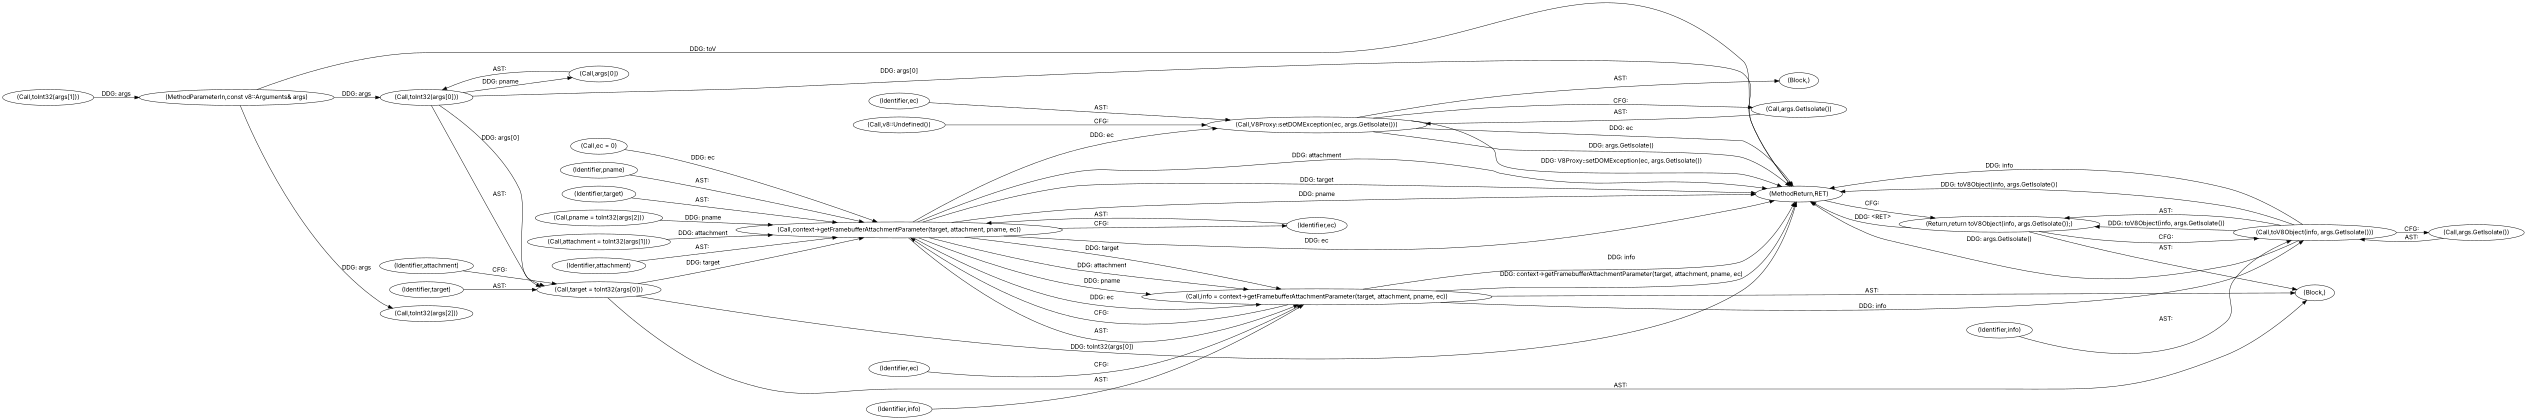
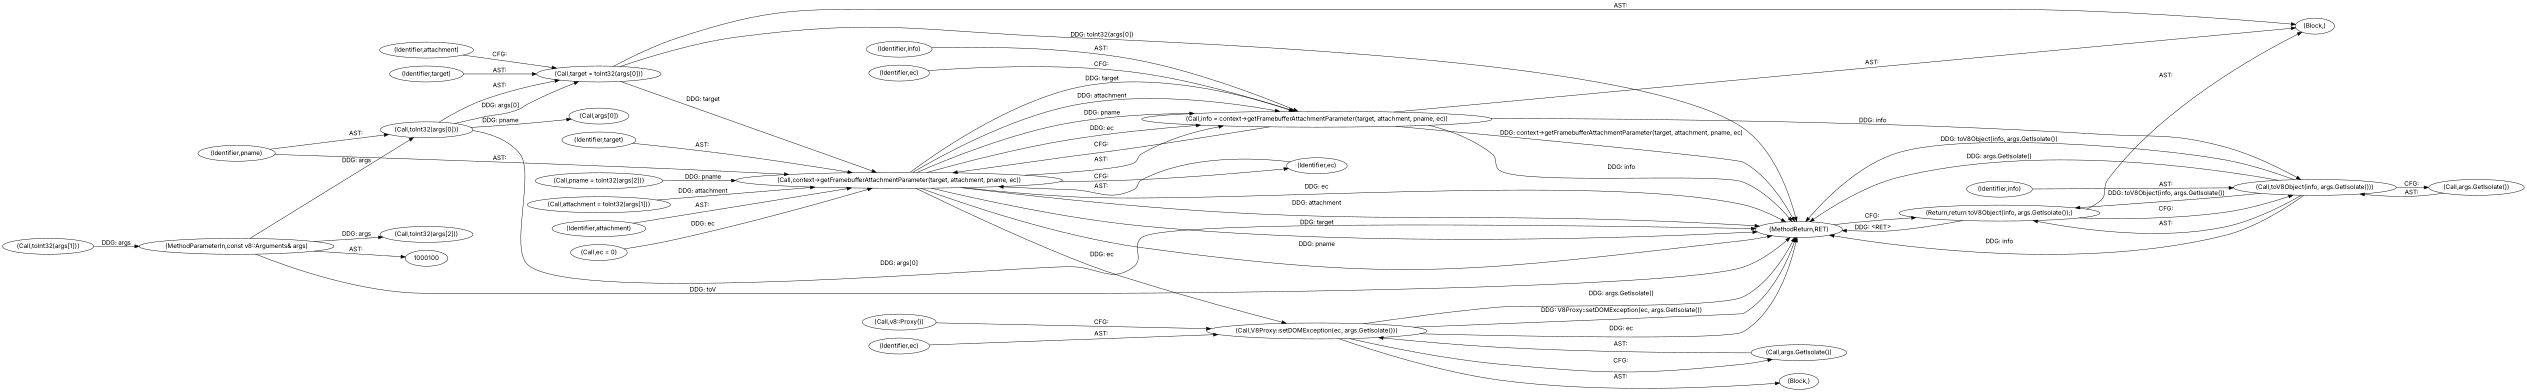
edge "(Call,args[0])" -> "(Call,toInt32(args[0]))": now "(Identifier,pname)" -> "(Call,toInt32(args[0]))"
node "(Call,v8::Undefined())": label "(Call,v8::Undefined())" -> "(Call,v8::Proxy())"
node "1000100": added
